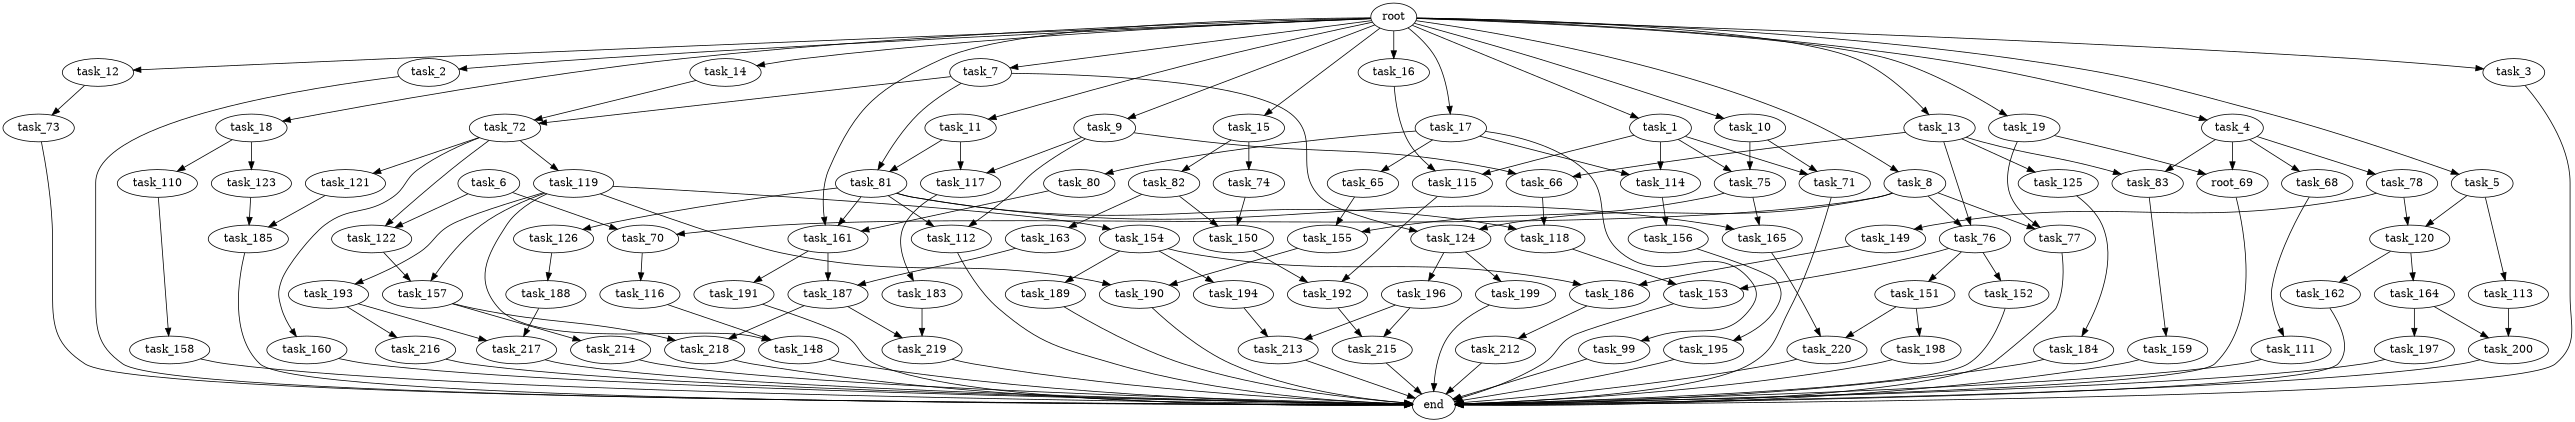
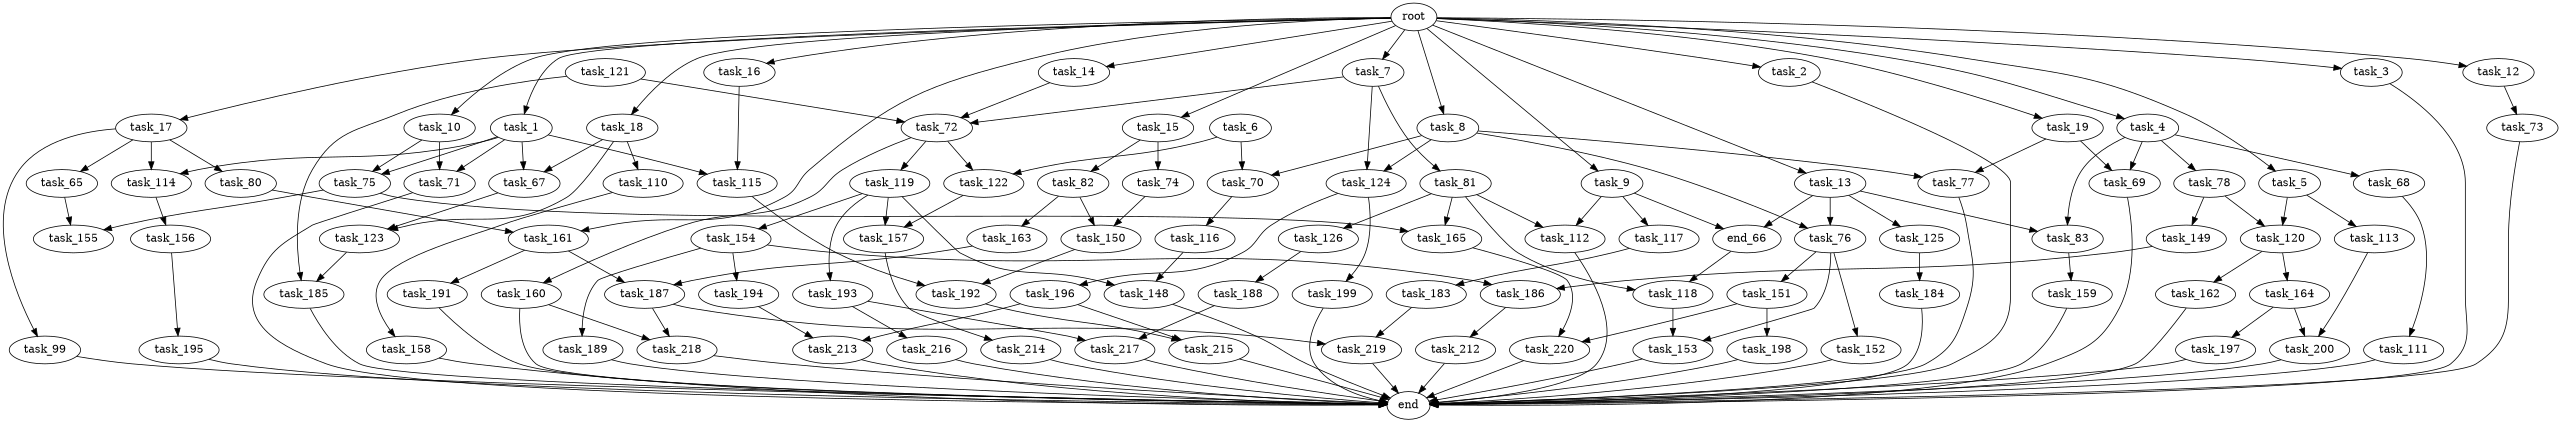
node "task_11": removed
edge "task_72" -> "task_121": reversed
node "task_67": added
node "task_66": label "task_66" -> "end_66"
node "root_69": label "root_69" -> "task_69"
edge "task_81" -> "task_161": removed
node "task_190": removed
edge "task_157" -> "task_218": now "task_160" -> "task_218"
